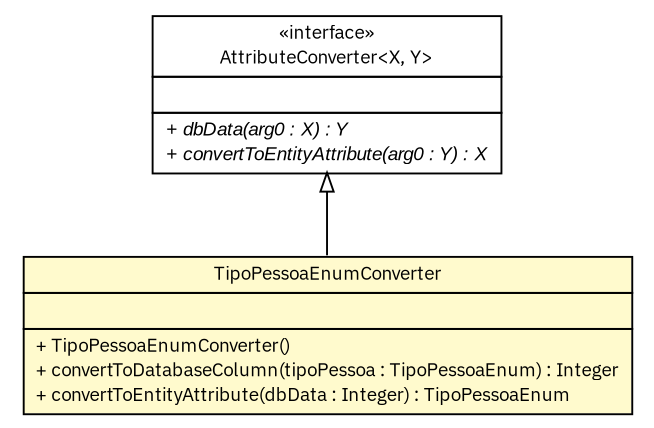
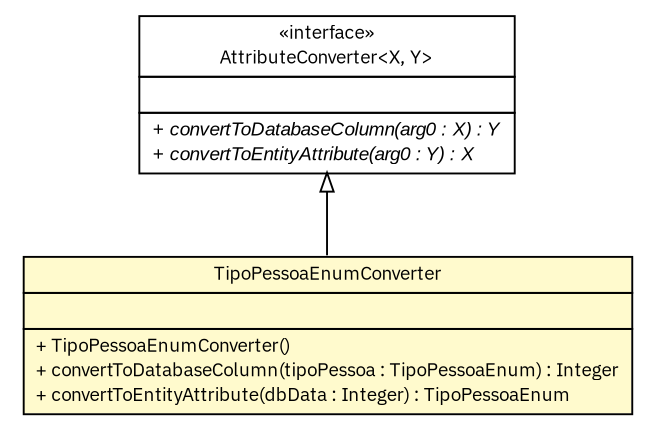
node "AttributeConverter<X, Y>": text "+ dbData(arg0 : X) : Y" -> "+ convertToDatabaseColumn(arg0 : X) : Y"
